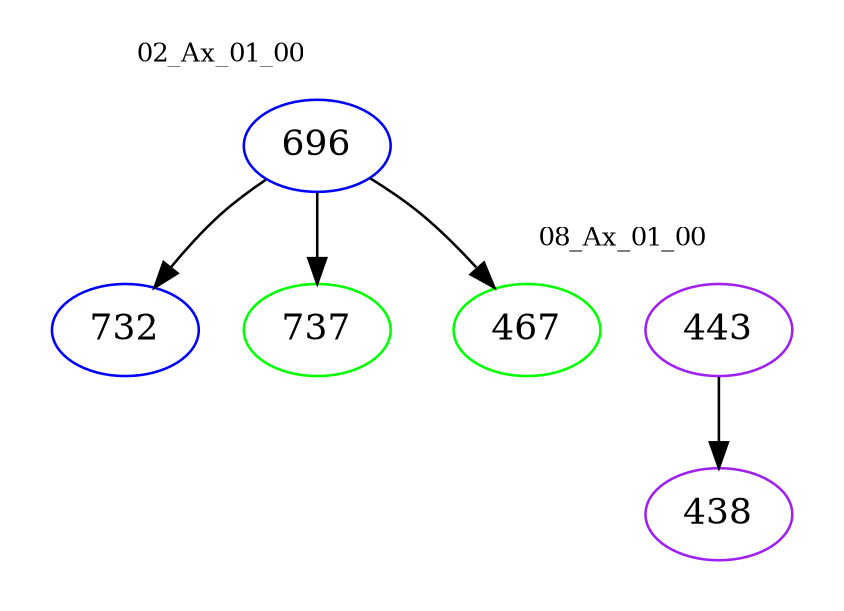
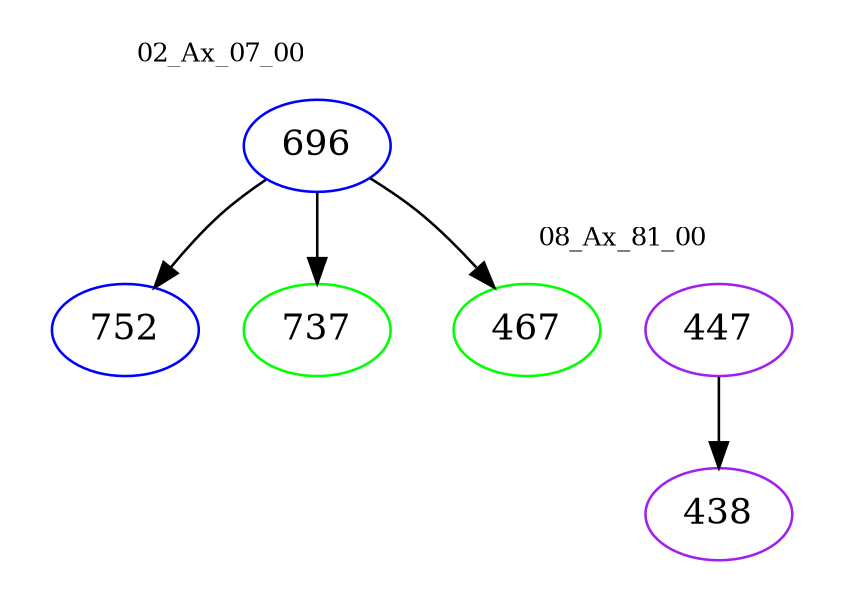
cluster "02_Ax_01_00": label "02_Ax_01_00" -> "02_Ax_07_00"
cluster "08_Ax_01_00": label "08_Ax_01_00" -> "08_Ax_81_00"
node "732": label "732" -> "752"
node "443": label "443" -> "447"
